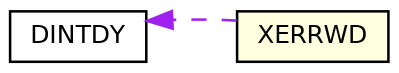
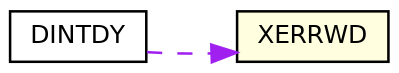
edge "XERRWD" -> "DINTDY": reversed
